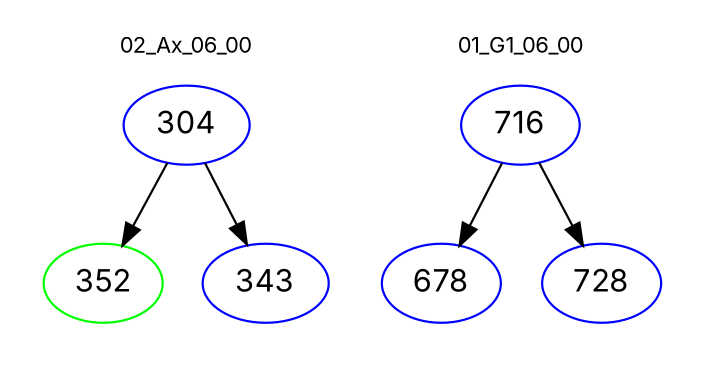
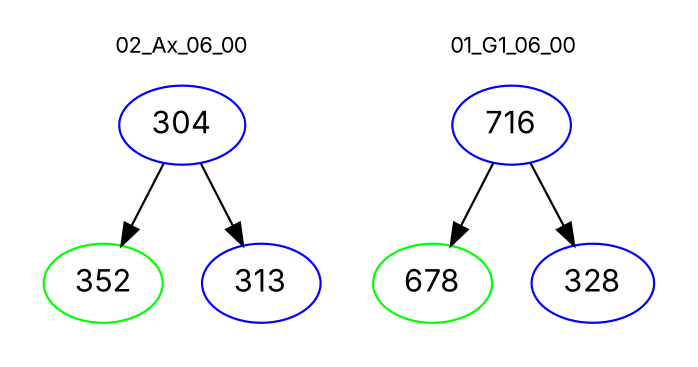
node "343": label "343" -> "313"
node "678": color blue -> green
node "728": label "728" -> "328"
